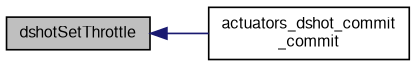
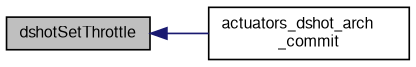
node "actuators_dshot_commit _commit": label "actuators_dshot_commit _commit" -> "actuators_dshot_arch _commit"
